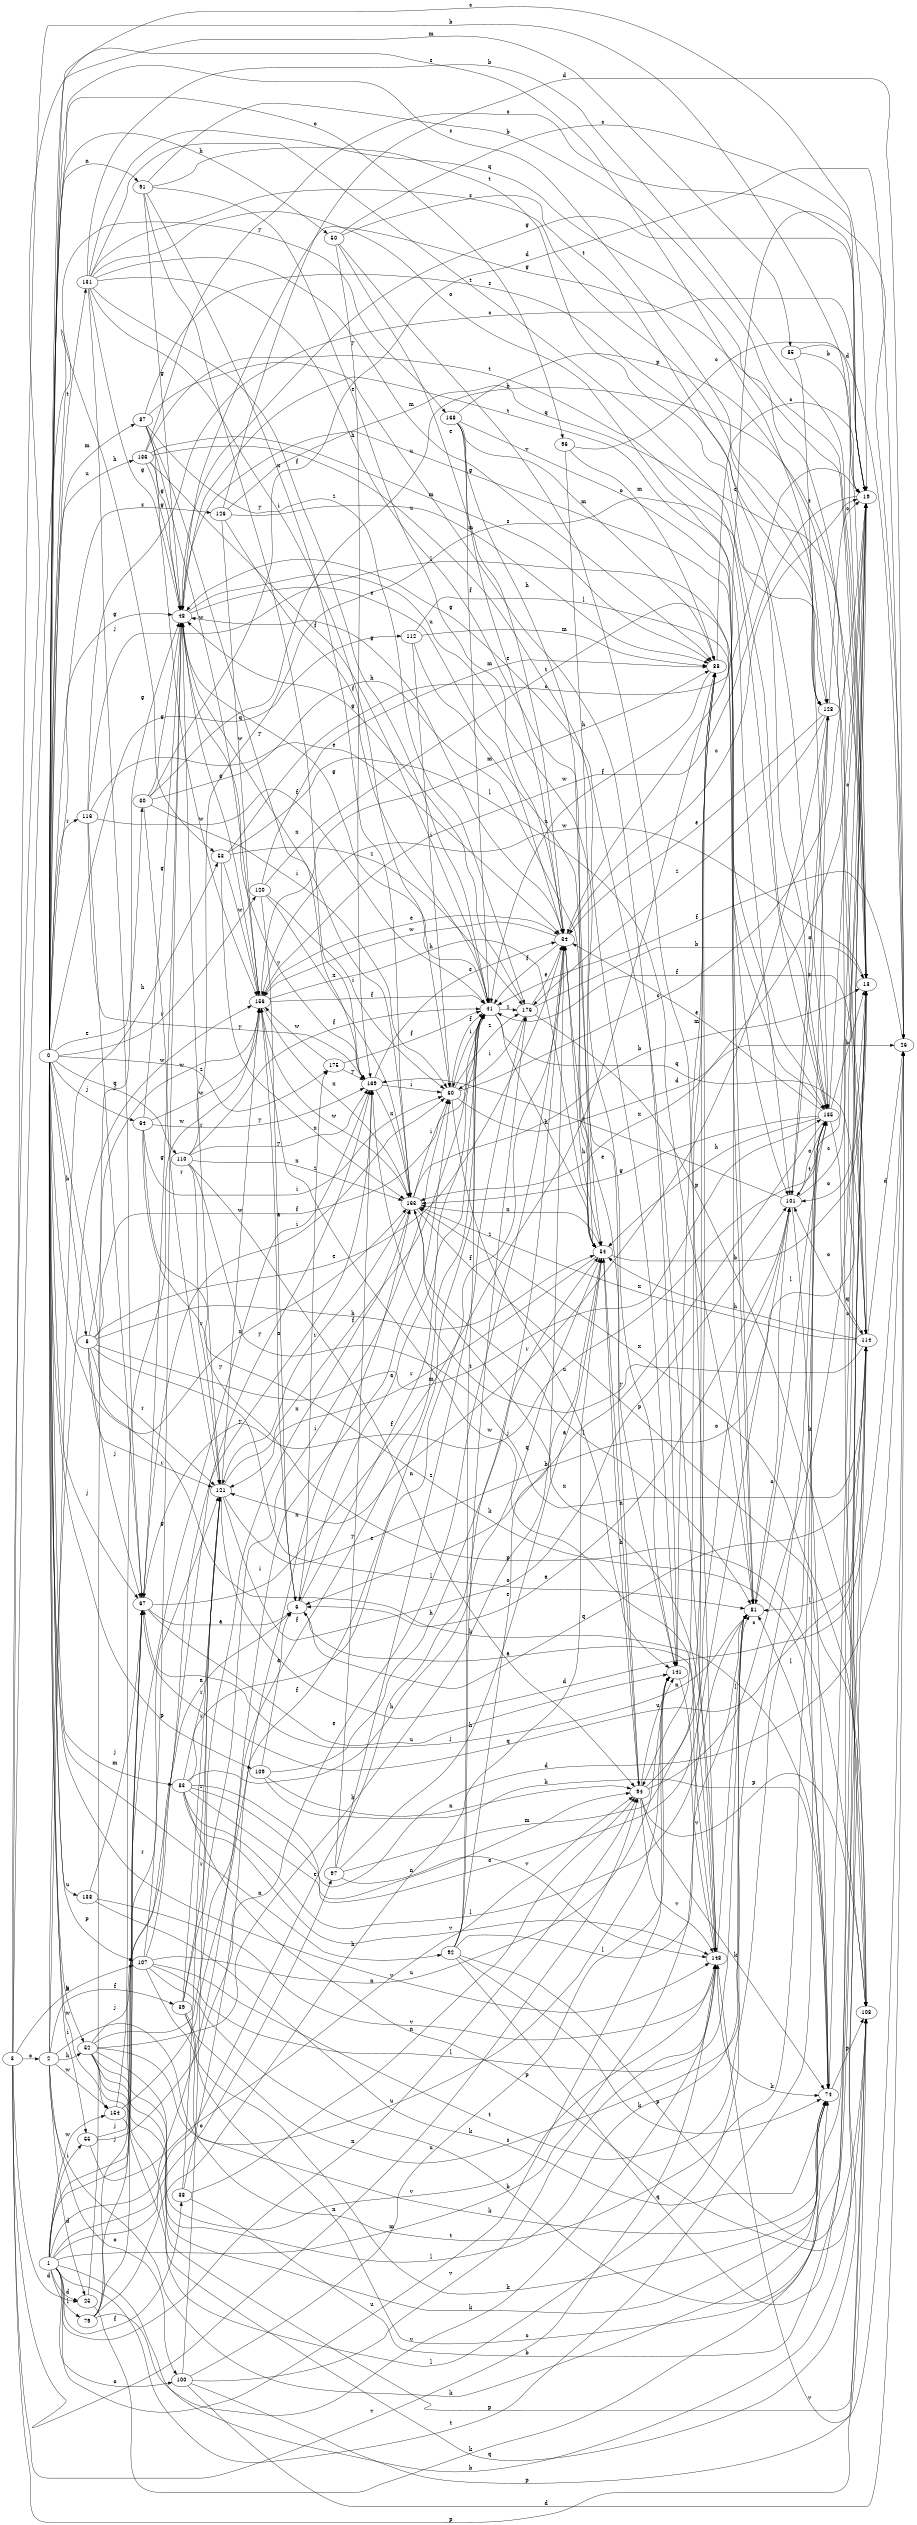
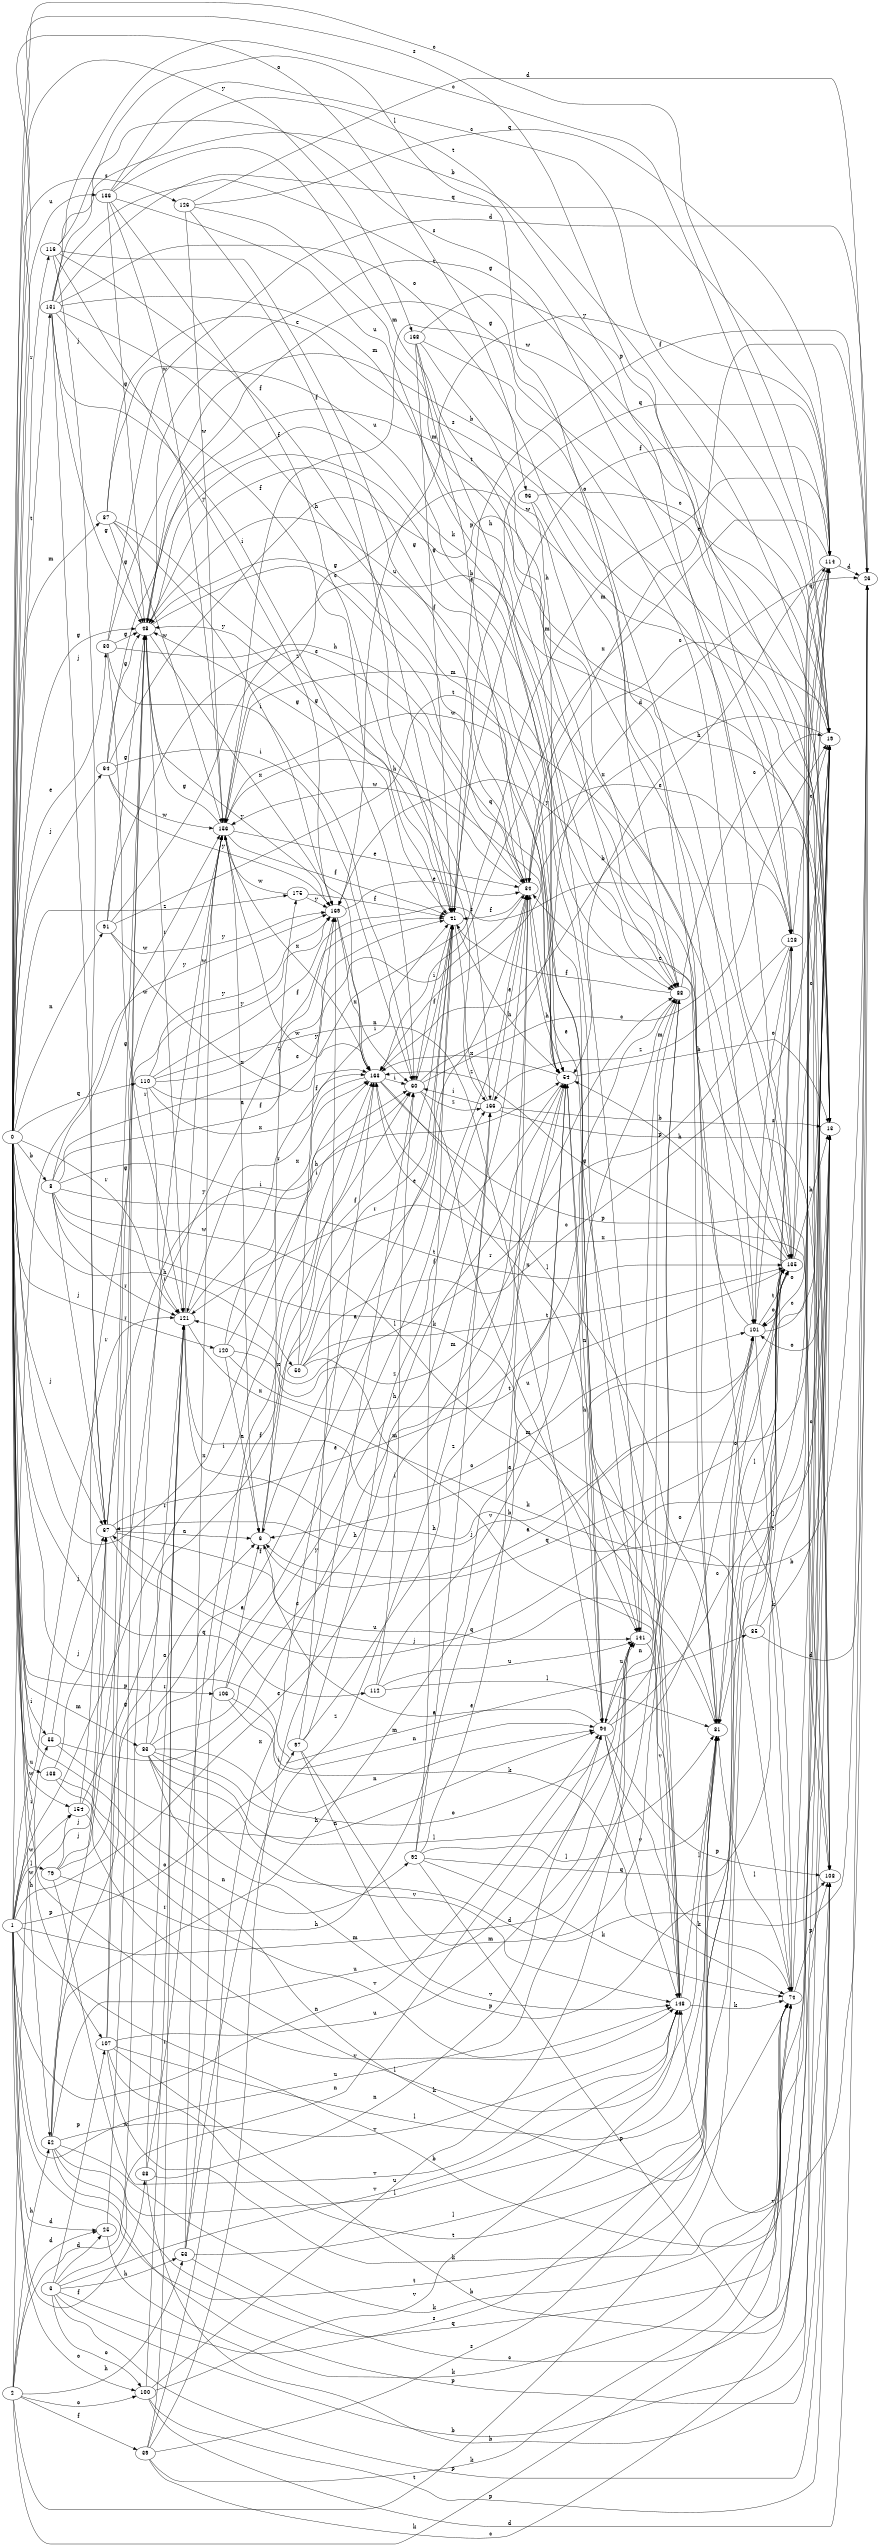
node "176": label "176" -> "166"
edge "148" -> "6": now "94" -> "6"
edge "121" -> "26": label "d" -> "k"
node "109": label "109" -> "106"
edge "3" -> "2": now "3" -> "100"
